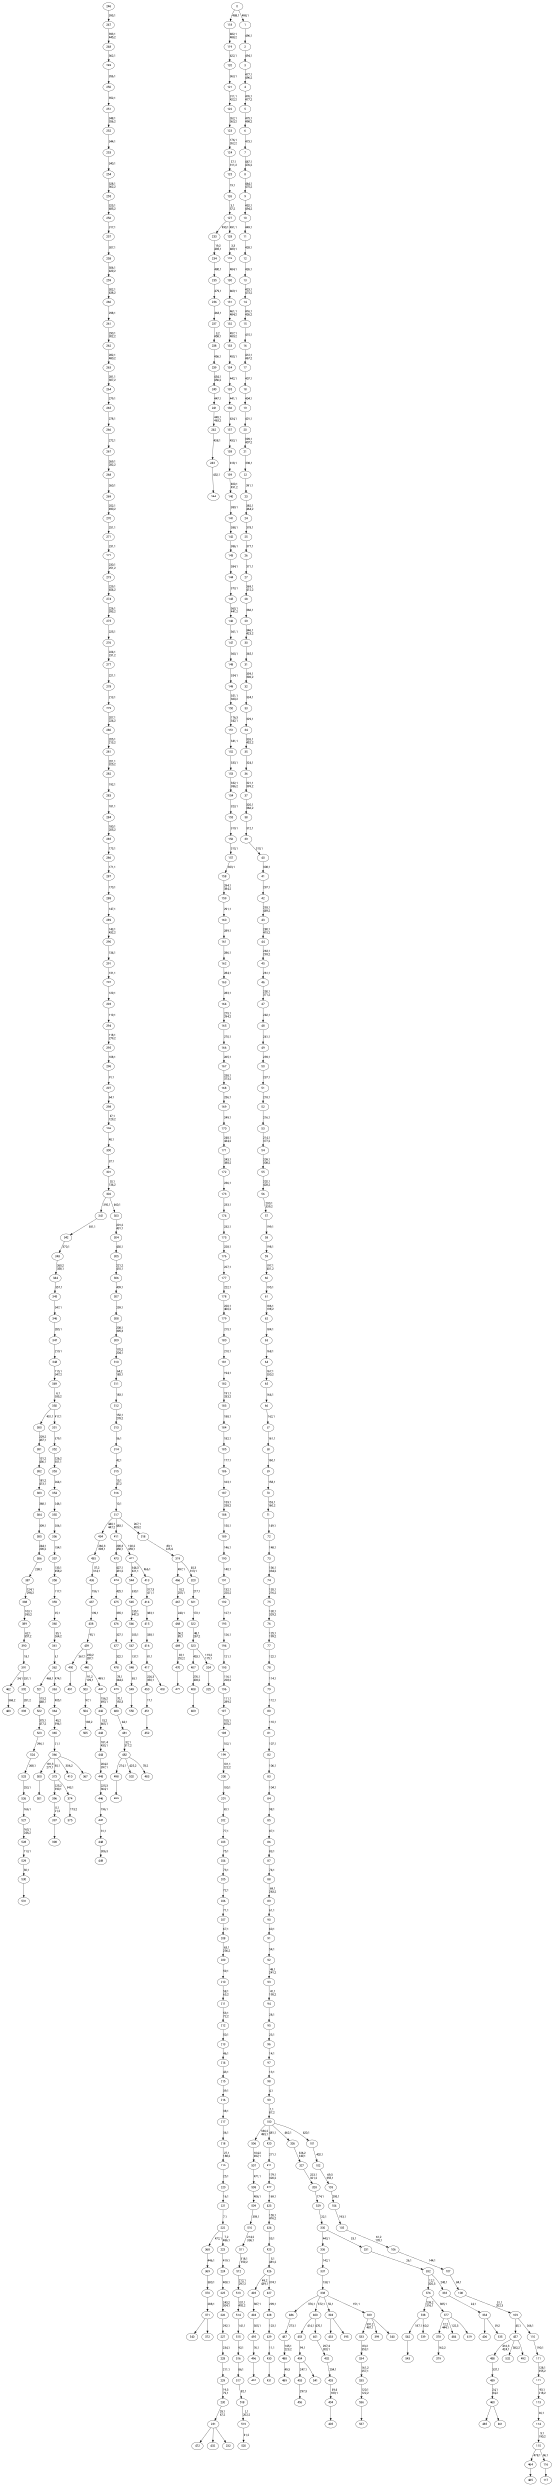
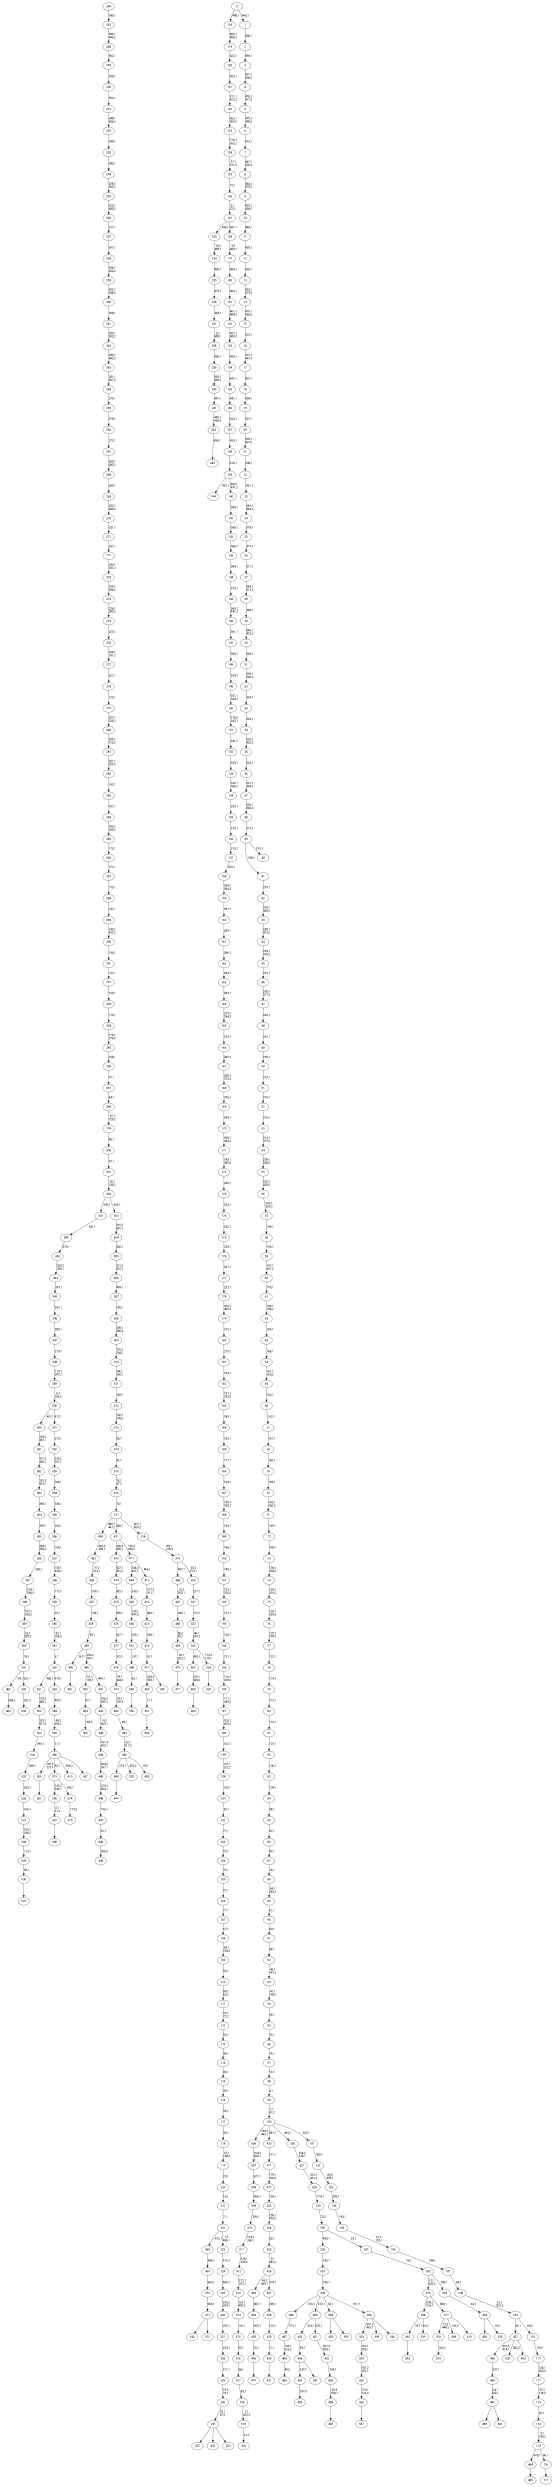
edge "243" -> "244": now "139" -> "244"
edge "40" -> "41": now "39" -> "41"
